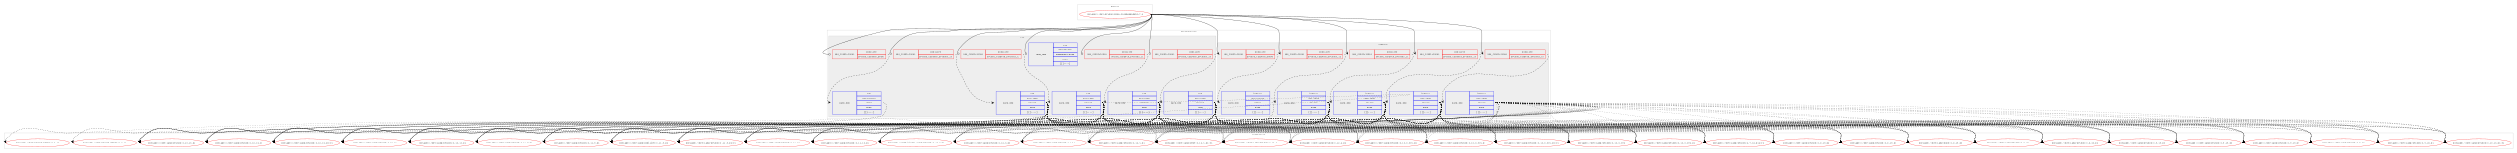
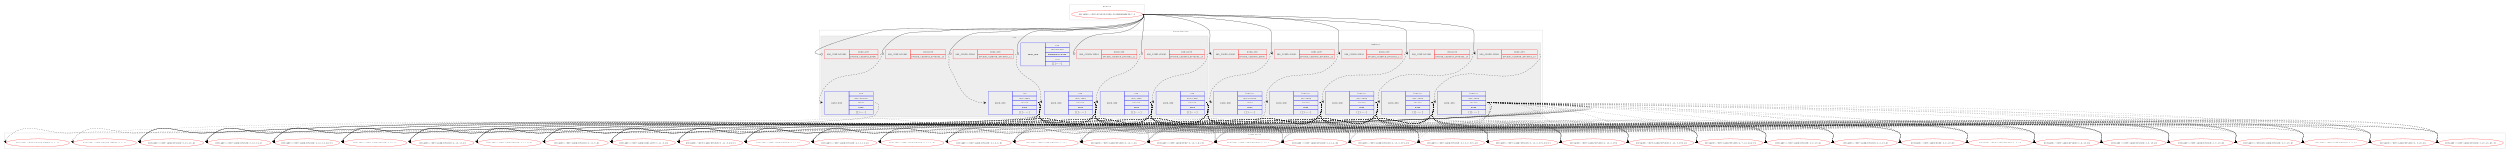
node "portage://conditional-lang/python-3.12.3-r1": label "portage://conditional-lang/python-3.12.3-r1" -> "portage://dev-lang/python-3.12.3-r1"
node "portage://dev-lang/python-3.9.19_p5": label "portage://dev-lang/python-3.9.19_p5" -> "portage://python-lang/python-3.9.19_p5"
